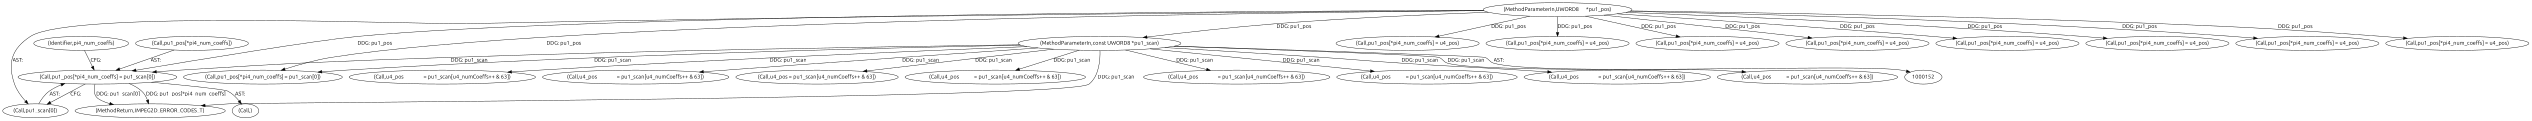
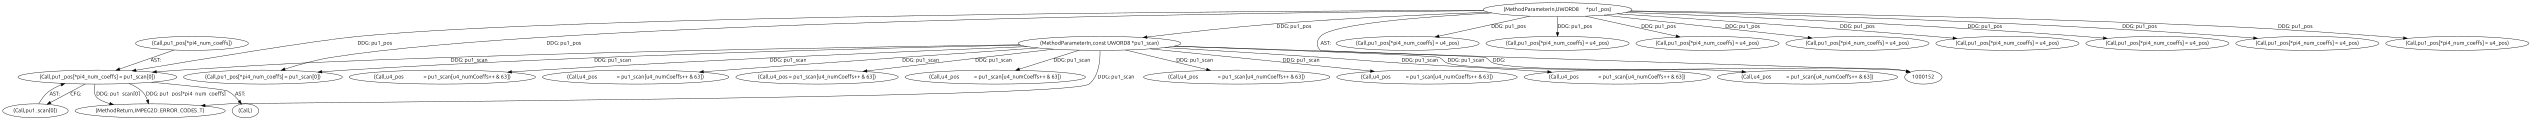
edge "(MethodParameterIn,UWORD8      *pu1_pos)" -> "(Call,pu1_scan[0])": now "(MethodParameterIn,UWORD8      *pu1_pos)" -> "1000152"
node "(Identifier,pi4_num_coeffs)": removed
edge "(MethodParameterIn,const UWORD8 *pu1_scan)" -> "1000152": label "AST: " -> "DDG: "
